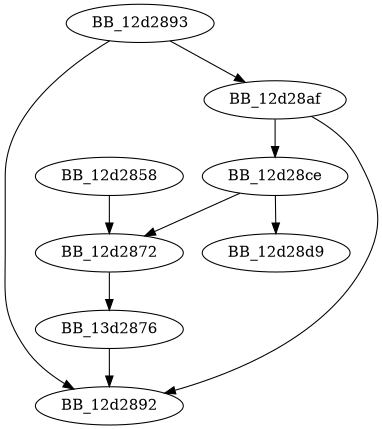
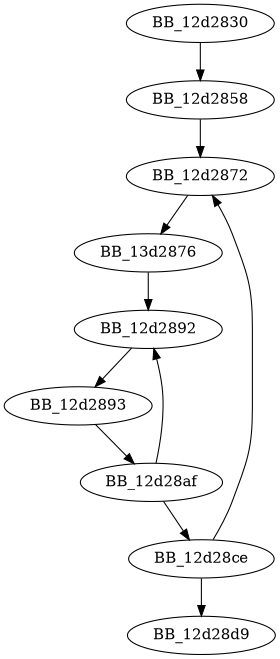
node "BB_12d2830": added
edge "BB_12d2893" -> "BB_12d2892": reversed
